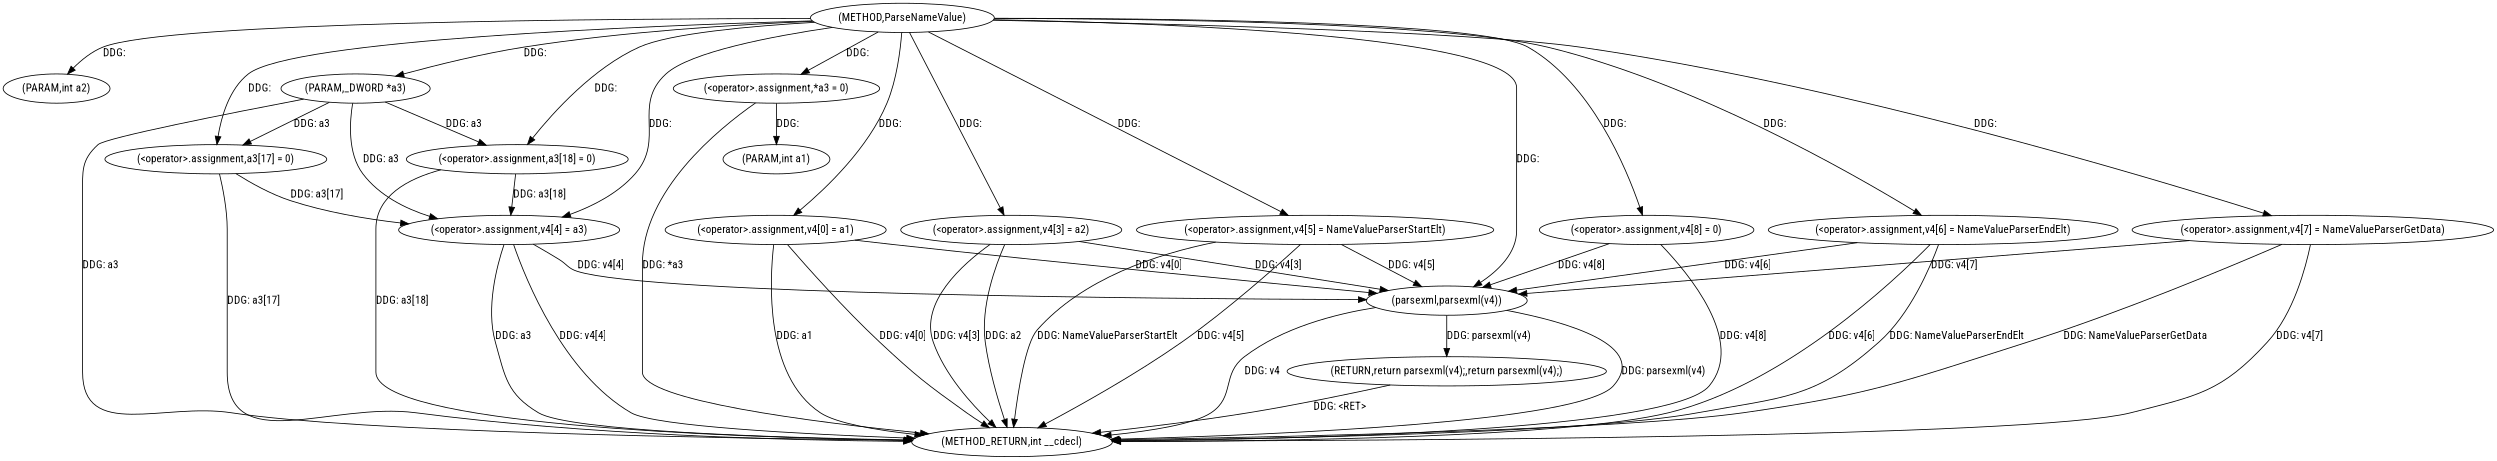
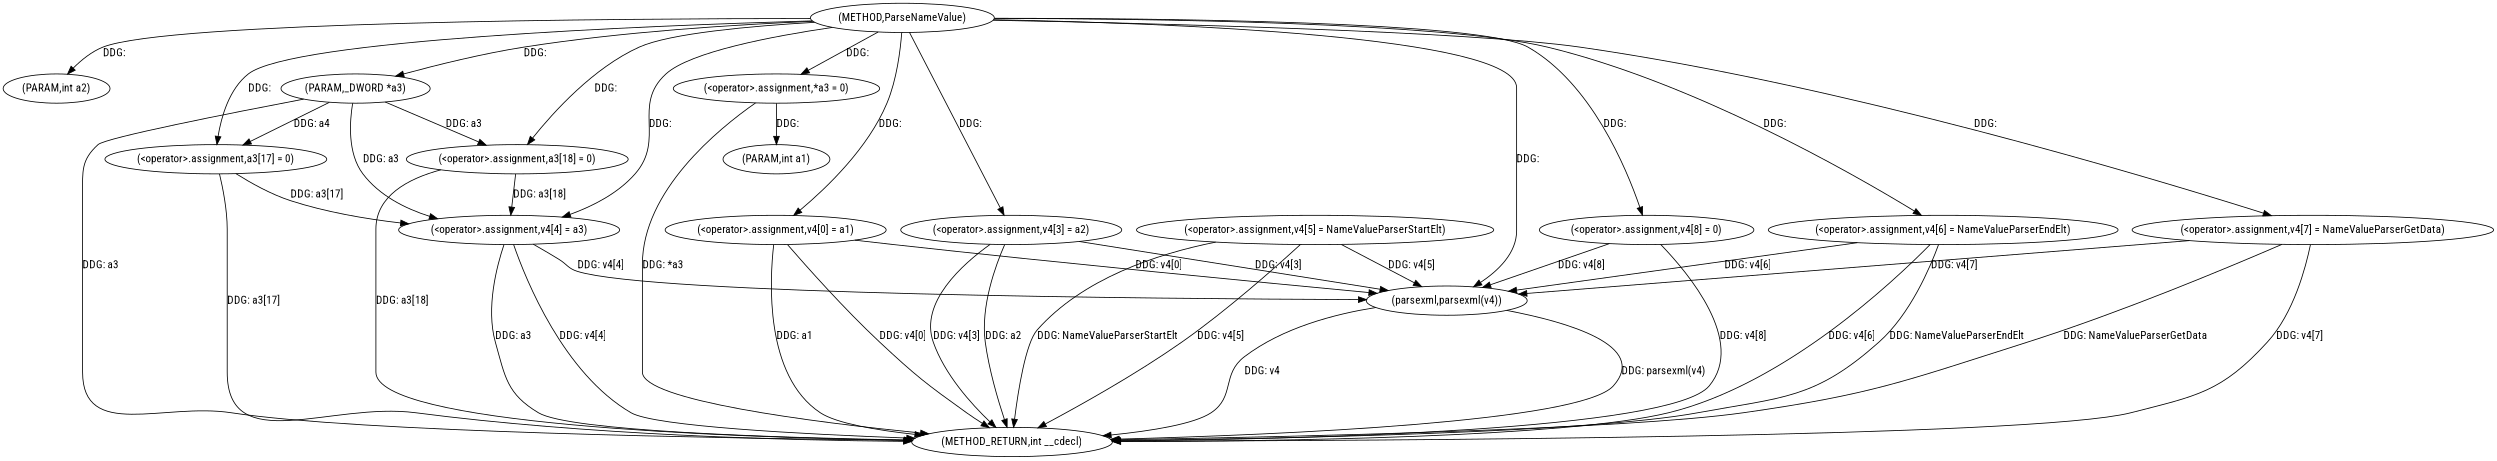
edge "(METHOD,ParseNameValue)" -> "(<operator>.assignment,v4[5] = NameValueParserStartElt)": removed, label "DDG:"
edge "(PARAM,_DWORD *a3)" -> "(<operator>.assignment,a3[17] = 0)": label "DDG: a3" -> "DDG: a4"
node "(RETURN,return parsexml(v4);,return parsexml(v4);)": removed
